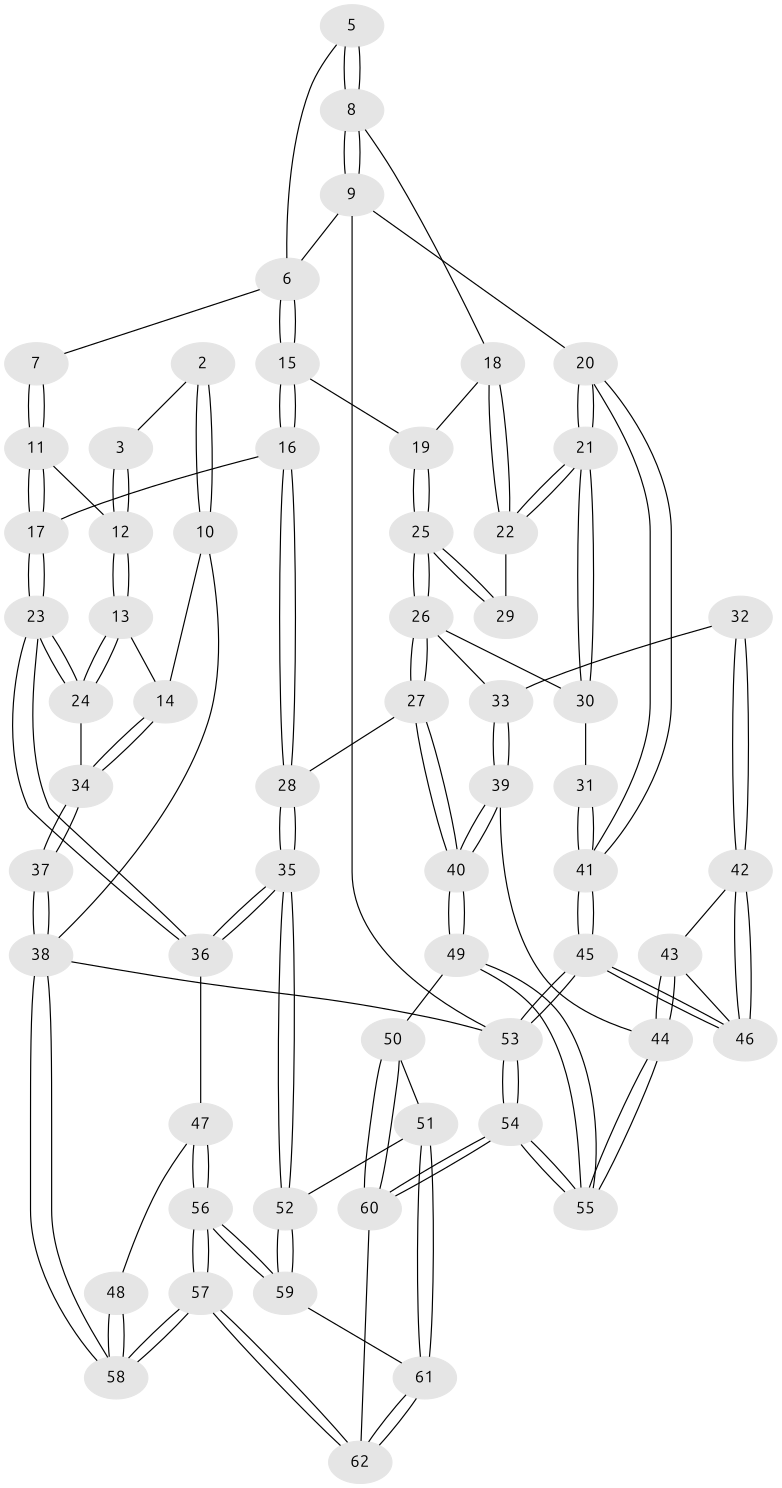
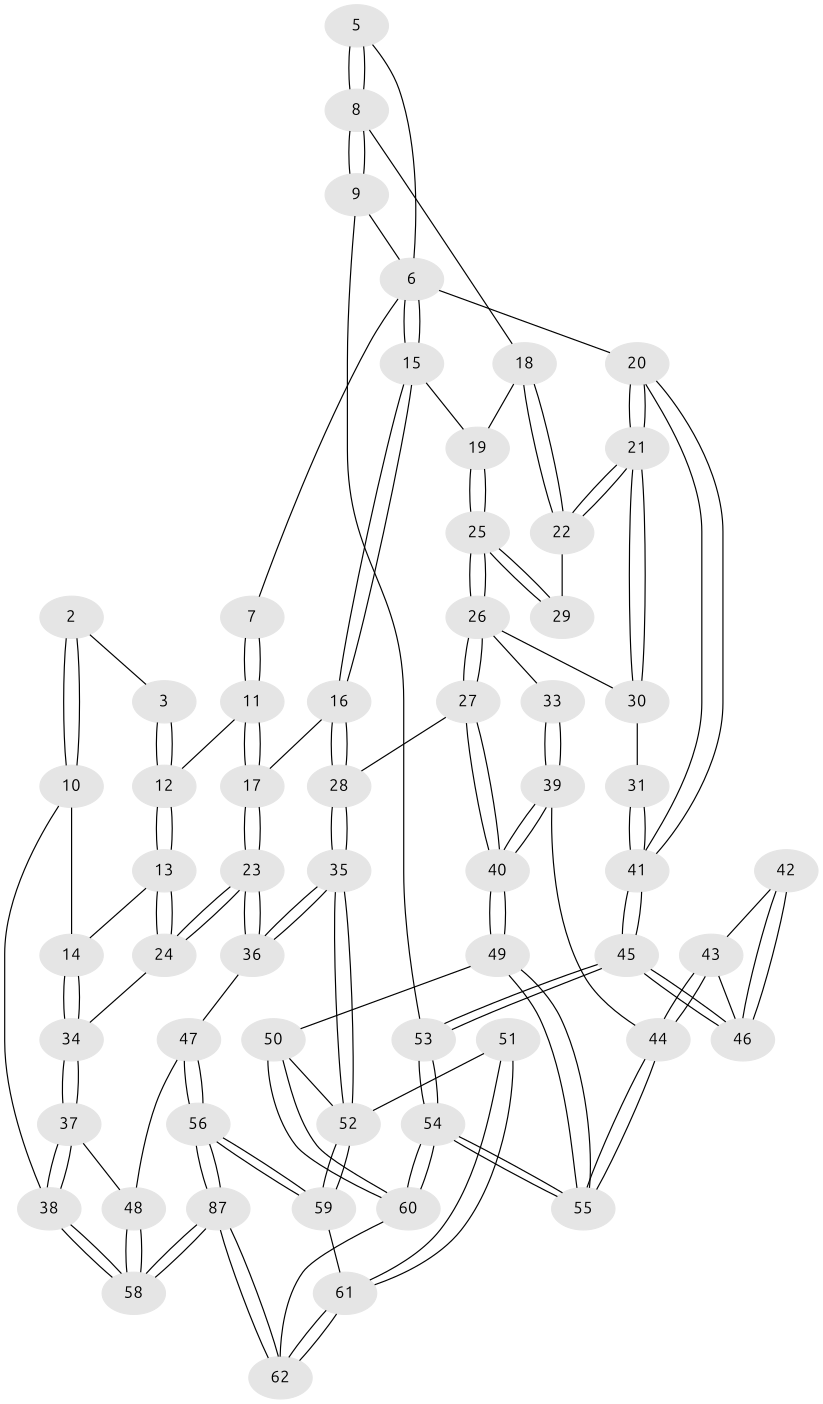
edge "9" -- "20": now "6" -- "20"
node "32": removed
edge "38" -- "53": removed
edge "50" -- "51": now "50" -- "52"
edge "37" -- "48": added
node "57": label "57" -> "87"
